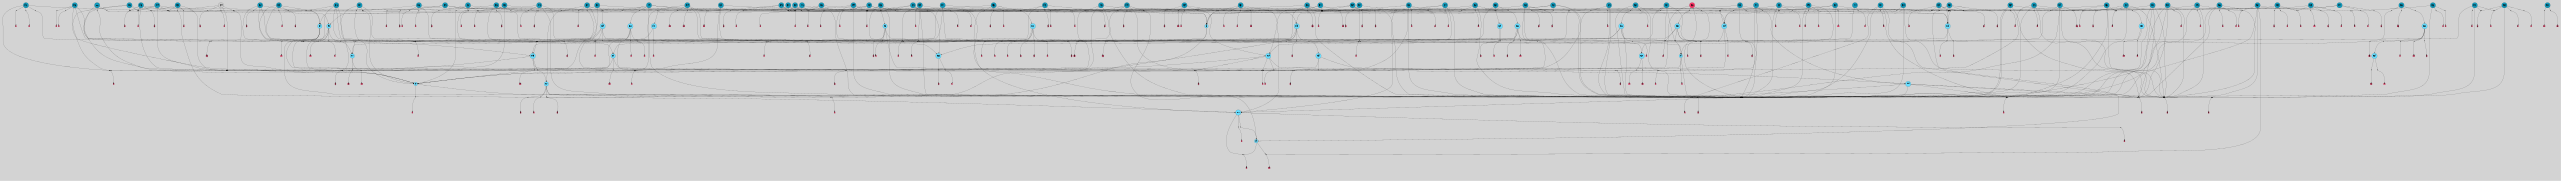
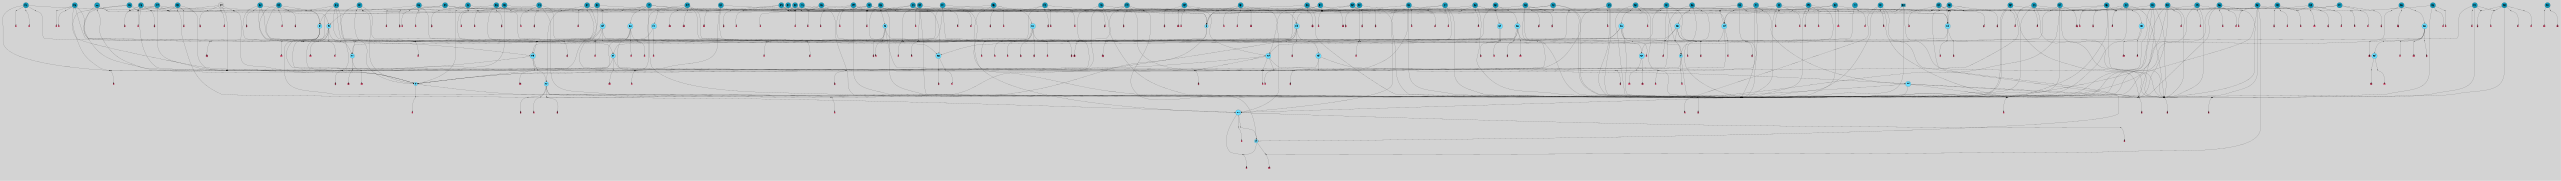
node "T563": fillcolor #ff3366 -> #1199bb
node "T520": shape circle -> box
